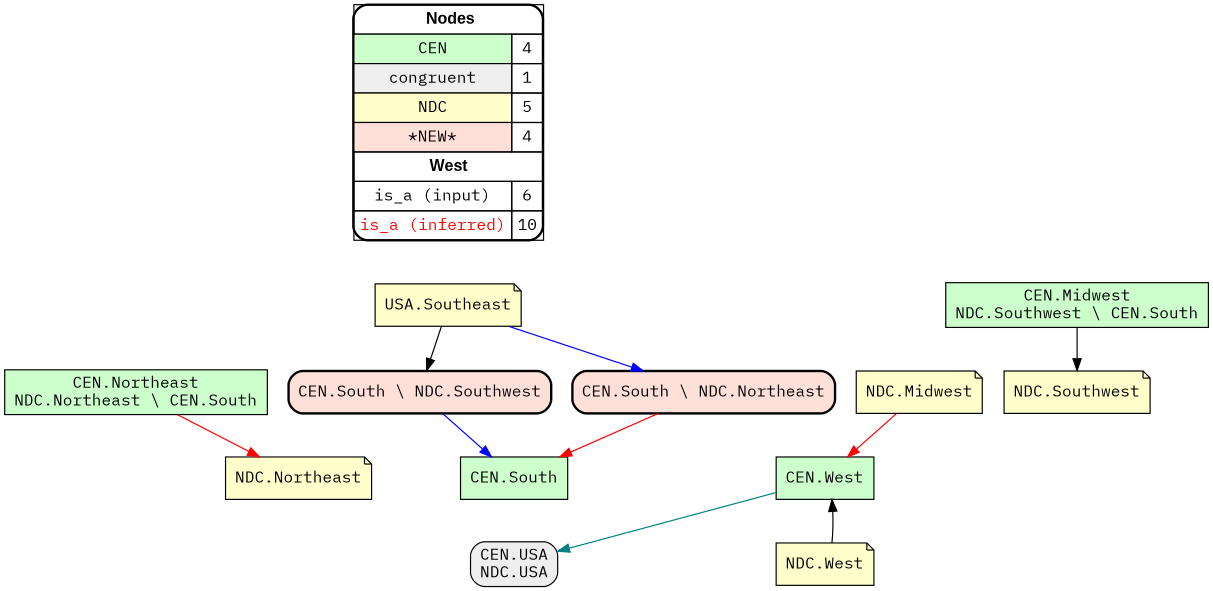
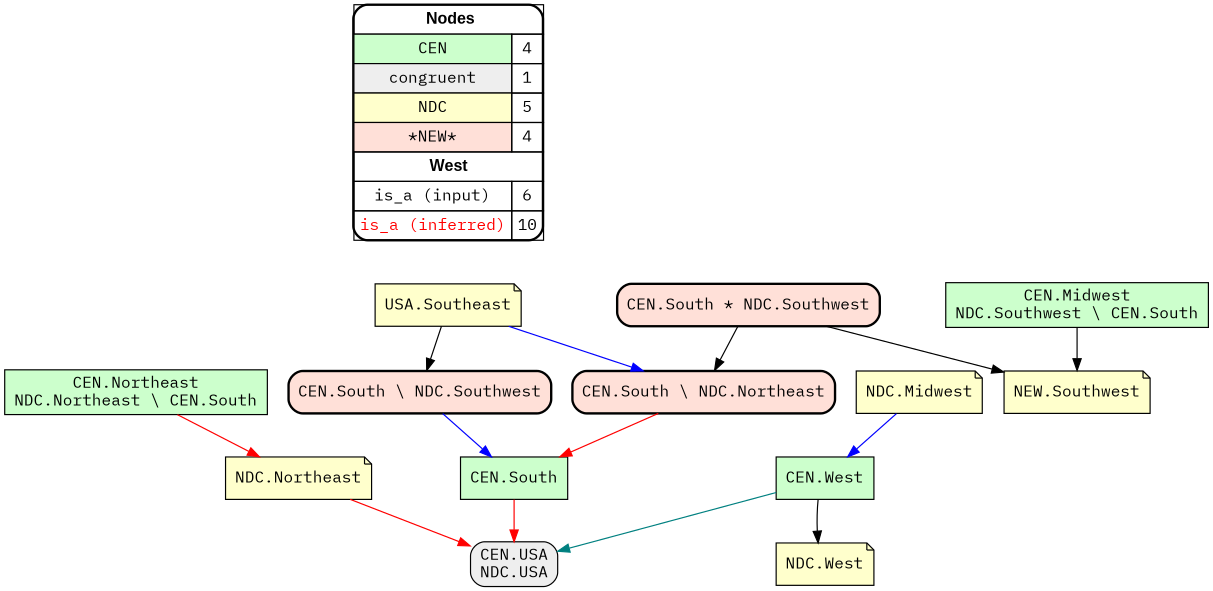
node "CEN.South * NDC.Southwest": added
node "NDC.Southwest": label "NDC.Southwest" -> "NEW.Southwest"
edge "NDC.Midwest" -> "CEN.West": color red -> blue
edge "CEN.South" -> "CEN.USA NDC.USA": added
edge "NDC.Northeast" -> "CEN.USA NDC.USA": added
edge "NDC.West" -> "CEN.West": reversed
